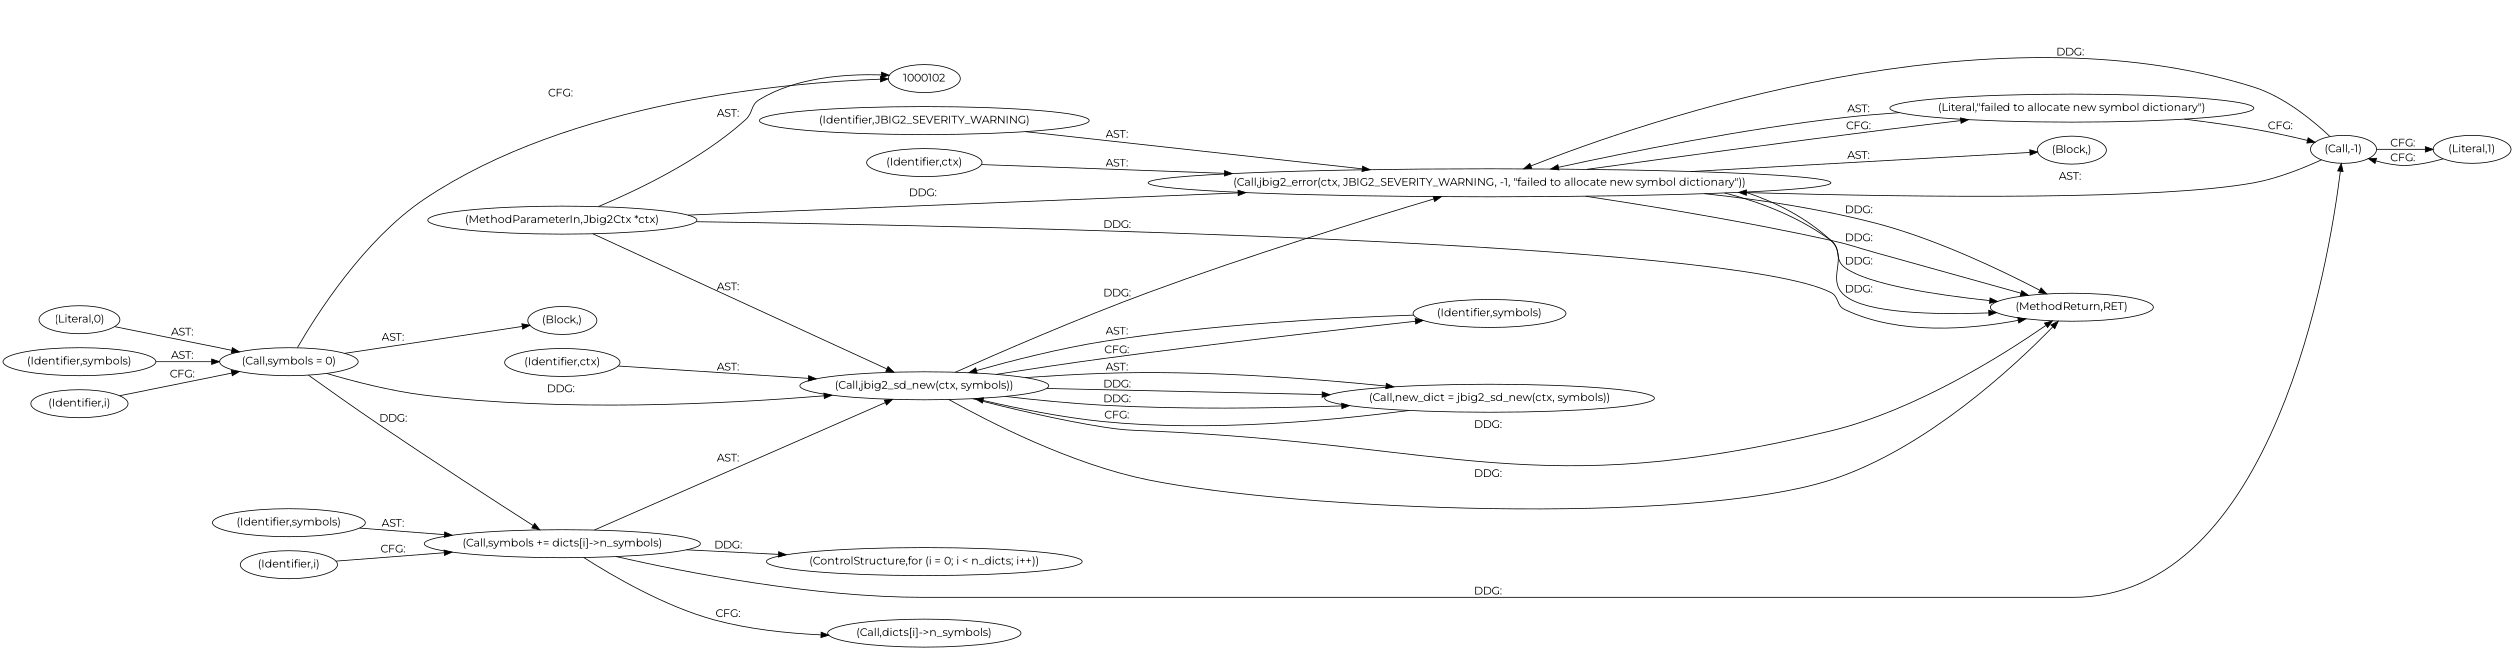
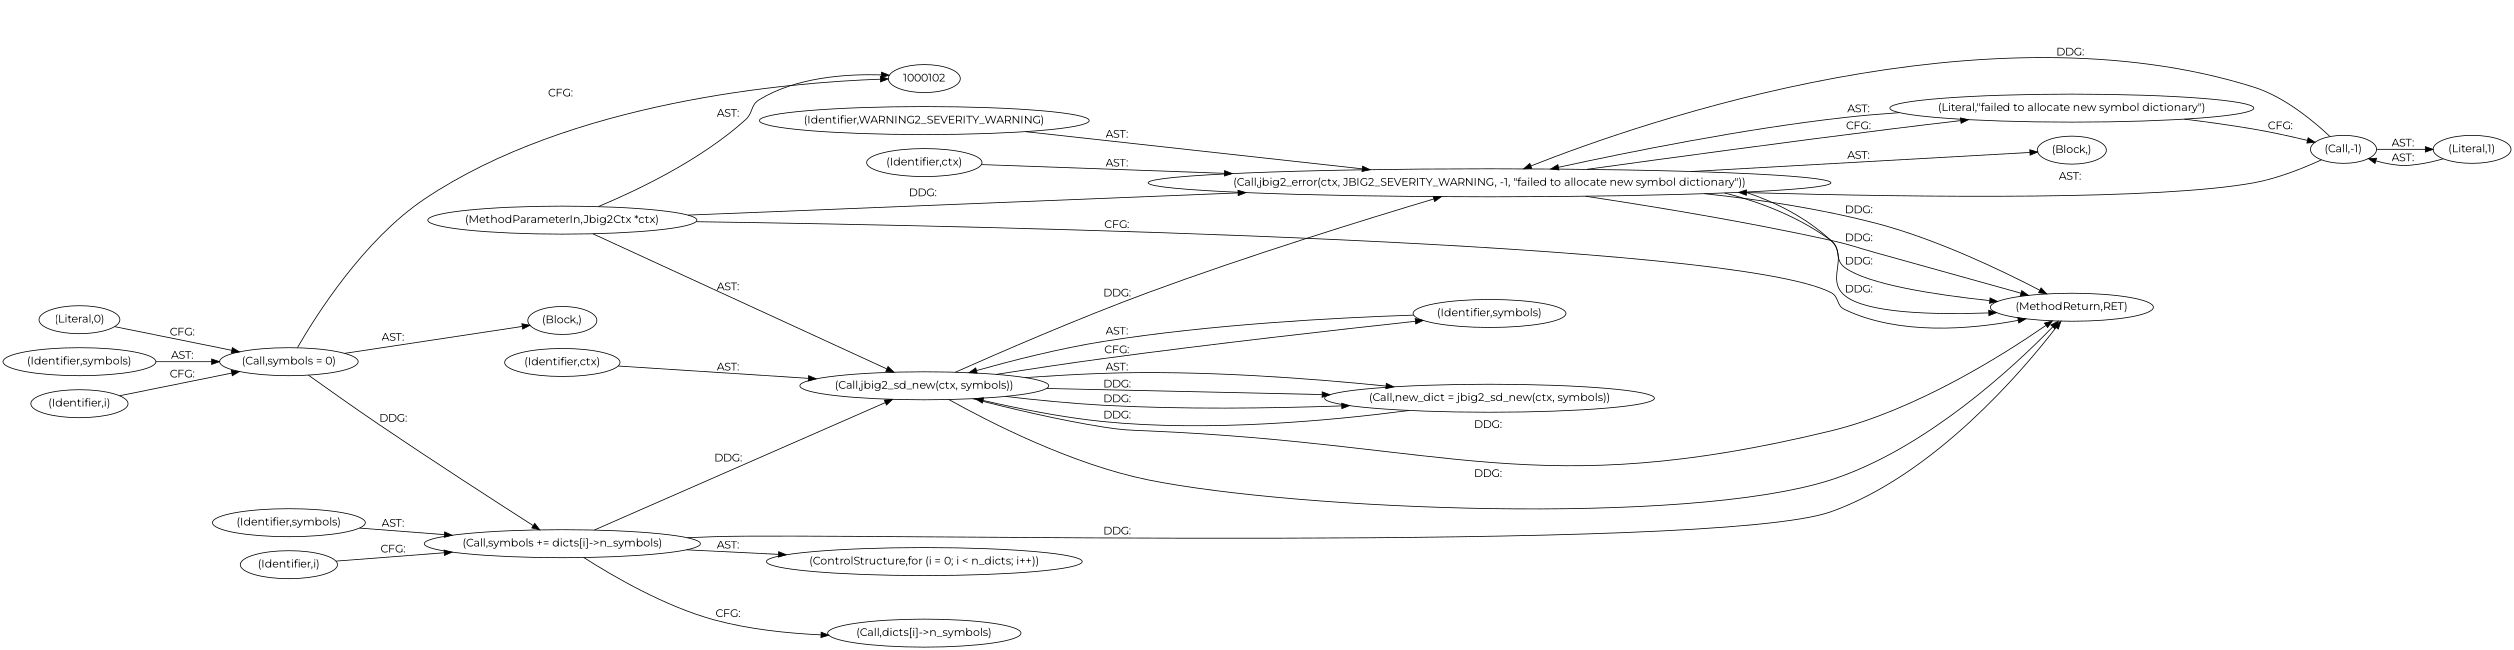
node "(Identifier,JBIG2_SEVERITY_WARNING)": label "(Identifier,JBIG2_SEVERITY_WARNING)" -> "(Identifier,WARNING2_SEVERITY_WARNING)"
edge "(Call,-1)" -> "(Literal,1)": label "CFG: " -> "AST: "
edge "(Literal,1)" -> "(Call,-1)": label "CFG: " -> "AST: "
edge "(MethodParameterIn,Jbig2Ctx *ctx)" -> "(MethodReturn,RET)": label "DDG: " -> "CFG: "
edge "(Literal,0)" -> "(Call,symbols = 0)": label "AST: " -> "CFG: "
edge "(Call,symbols = 0)" -> "(Call,jbig2_sd_new(ctx, symbols))": removed, label "DDG:"
edge "(Call,new_dict = jbig2_sd_new(ctx, symbols))" -> "(Call,jbig2_sd_new(ctx, symbols))": label "CFG: " -> "DDG: "
edge "(Call,symbols += dicts[i]->n_symbols)" -> "(Call,jbig2_sd_new(ctx, symbols))": label "AST: " -> "DDG: "
edge "(Call,symbols += dicts[i]->n_symbols)" -> "(ControlStructure,for (i = 0; i < n_dicts; i++))": label "DDG: " -> "AST: "
edge "(Call,symbols += dicts[i]->n_symbols)" -> "(Call,-1)": now "(Call,symbols += dicts[i]->n_symbols)" -> "(MethodReturn,RET)"
